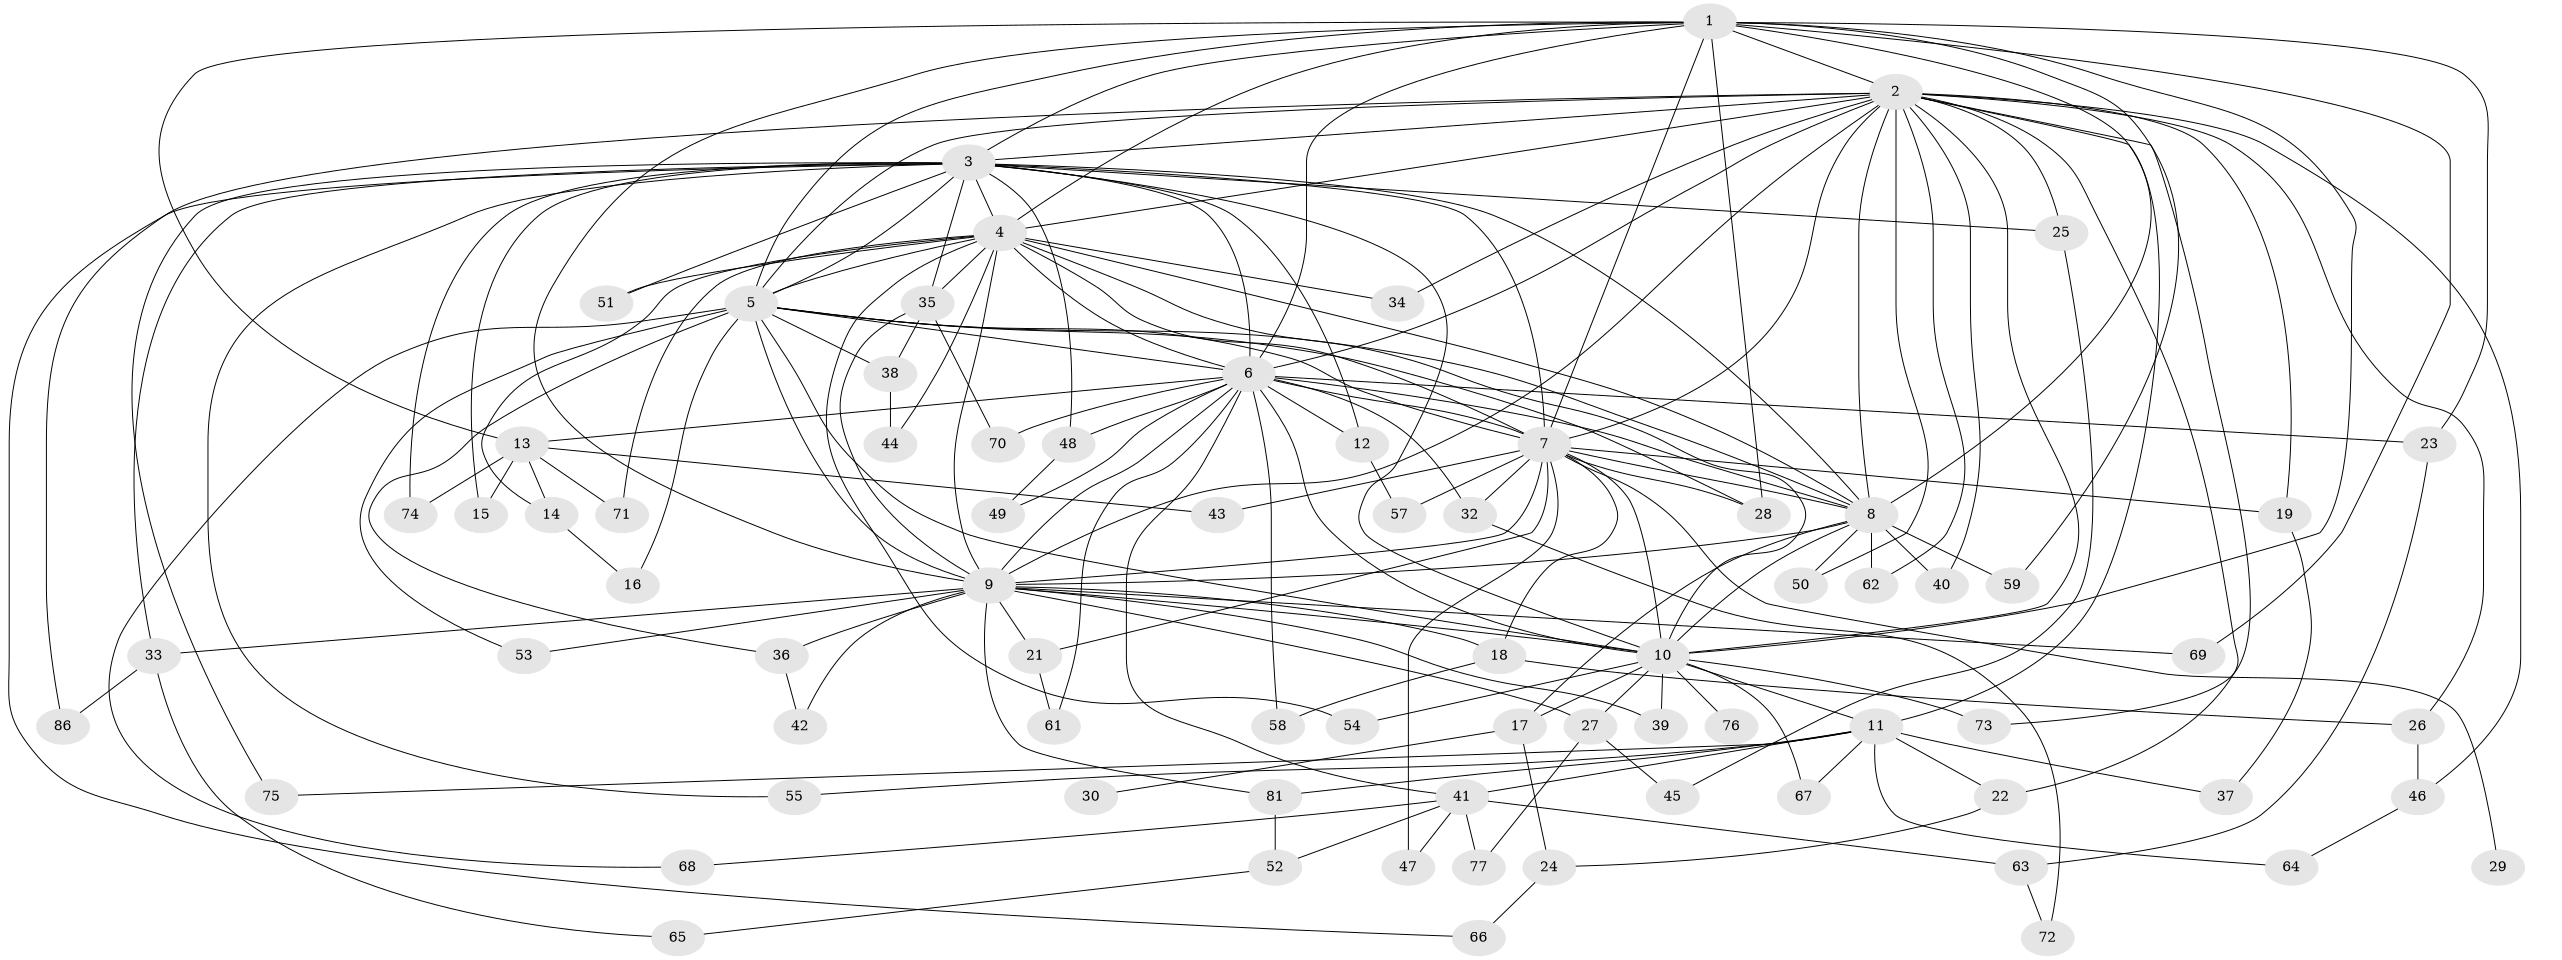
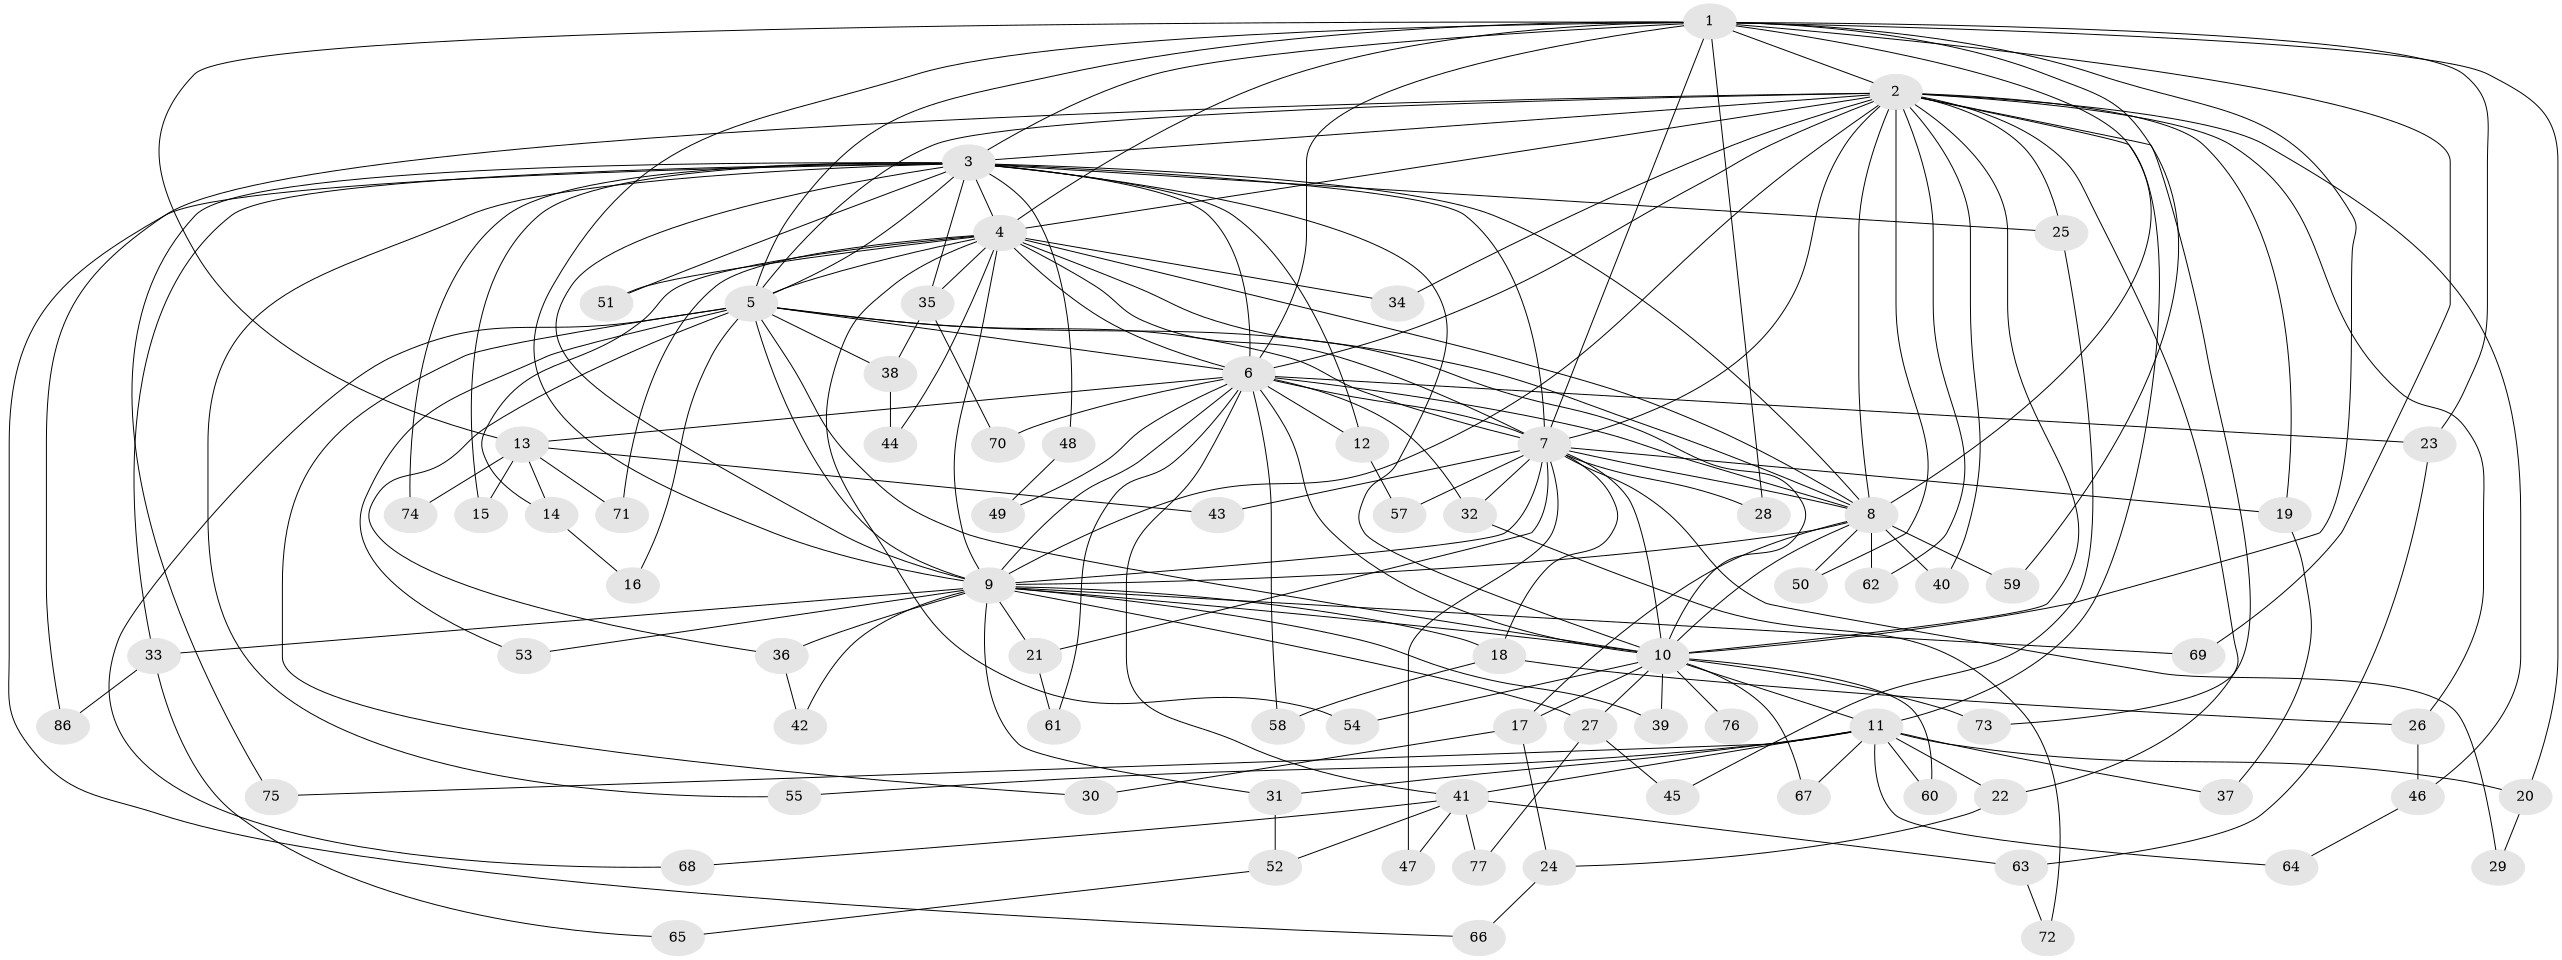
edge "5" -- "28": now "5" -- "30"
edge "6" -- "48": removed
edge "35" -- "9": now "3" -- "9"
node "81": label "81" -> "31"
node "60": added
node "20": added
